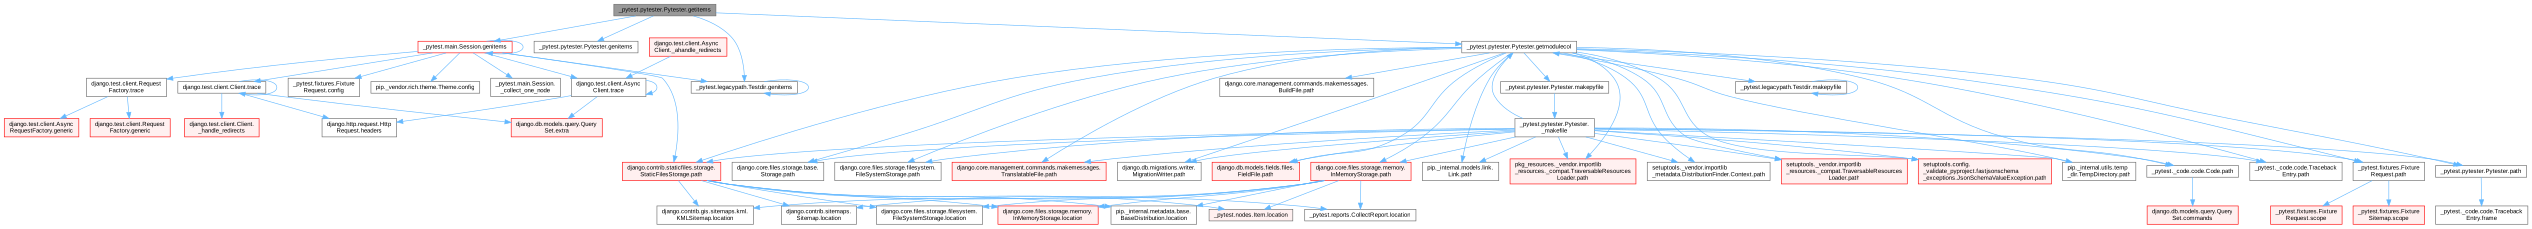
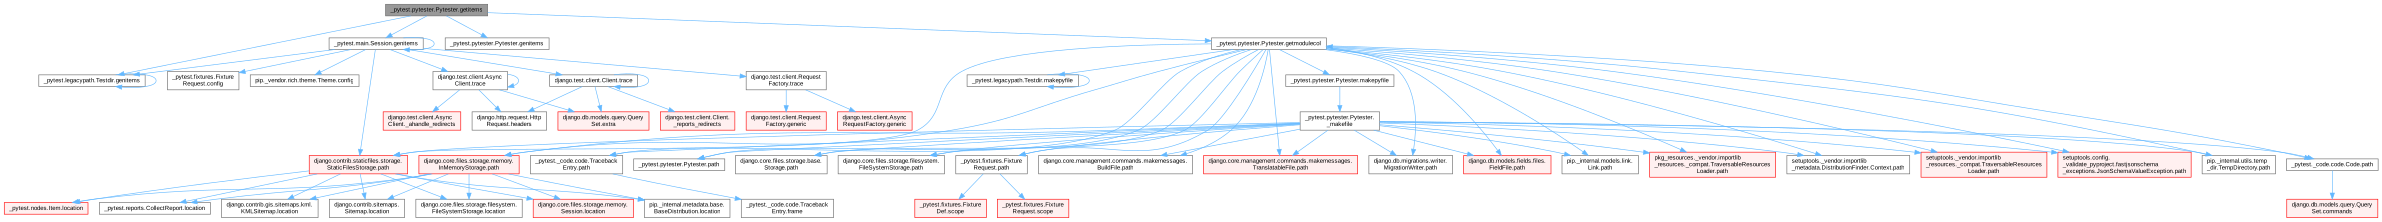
node "_pytest.main.Session.genitems": color red -> grey40
edge "django.test.client.Async Client._ahandle_redirects" -> "django.test.client.Async Client.trace": reversed
node "_pytest.main.Session. _collect_one_node": removed
edge "_pytest.pytester.Pytester. _makefile" -> "_pytest.pytester.Pytester.getmodulecol": now "_pytest.pytester.Pytester. _makefile" -> "django.core.management.commands.makemessages. BuildFile.path"
node "django.test.client.Client. _handle_redirects": label "django.test.client.Client. _handle_redirects" -> "django.test.client.Client. _reports_redirects"
edge "_pytest.pytester.Pytester.path" -> "_pytest._code.code.Traceback Entry.frame": now "_pytest._code.code.Traceback Entry.path" -> "_pytest._code.code.Traceback Entry.frame"
node "django.core.files.storage.memory. InMemoryStorage.location": label "django.core.files.storage.memory. InMemoryStorage.location" -> "django.core.files.storage.memory. Session.location"
node "_pytest.nodes.Item.location": color grey40 -> red
node "_pytest.fixtures.Fixture Sitemap.scope": label "_pytest.fixtures.Fixture Sitemap.scope" -> "_pytest.fixtures.Fixture Def.scope"
